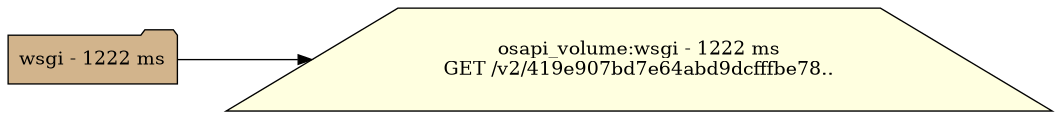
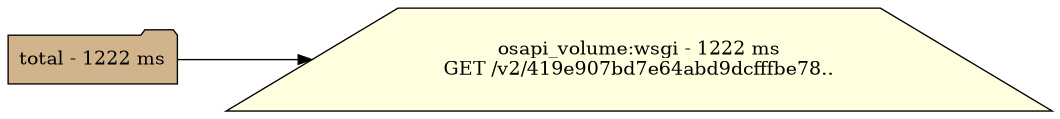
node "wsgi - 1222 ms": label "wsgi - 1222 ms" -> "total - 1222 ms"
